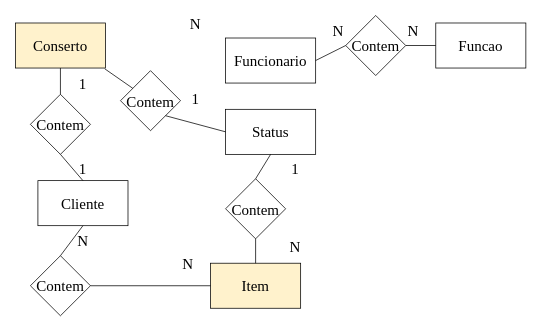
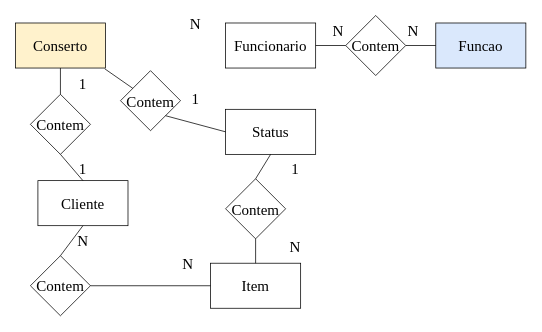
node "Funcao": fillcolor #ffffff -> #dae8fc
node "Funcionario": moved (270, 60) -> (270, 45)
node "Item": fillcolor #fff2cc -> #ffffff
